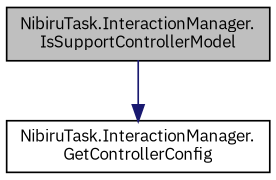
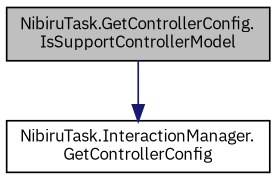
node "NibiruTask.InteractionManager. IsSupportControllerModel": label "NibiruTask.InteractionManager. IsSupportControllerModel" -> "NibiruTask.GetControllerConfig. IsSupportControllerModel"
